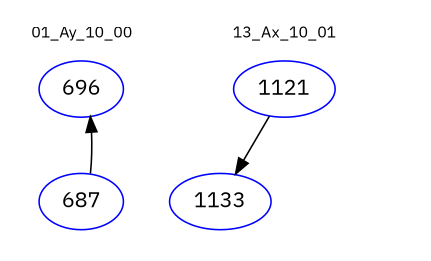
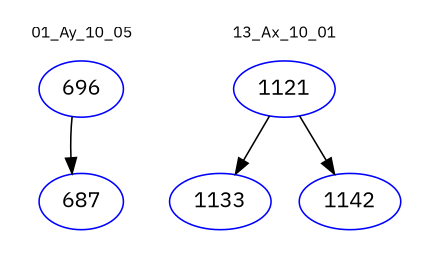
cluster "01_Ay_10_00": label "01_Ay_10_00" -> "01_Ay_10_05"
edge "687" -> "696": reversed
node "1142": added
